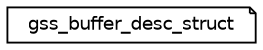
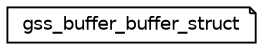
node "gss_buffer_desc_struct": label "gss_buffer_desc_struct" -> "gss_buffer_buffer_struct"
